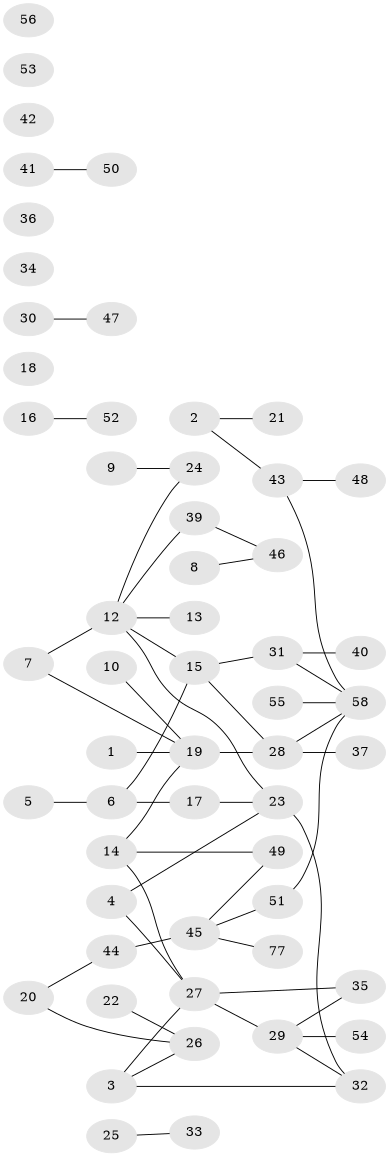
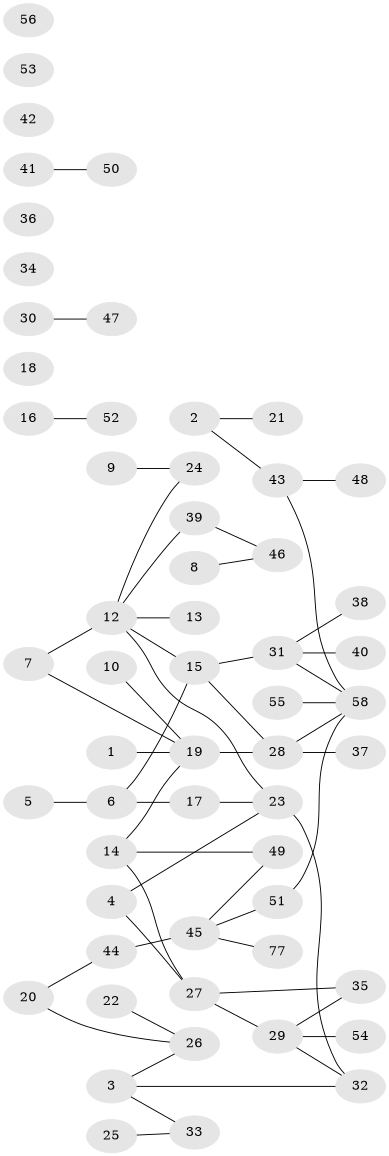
node "38": added
edge "27" -- "3": now "33" -- "3"
